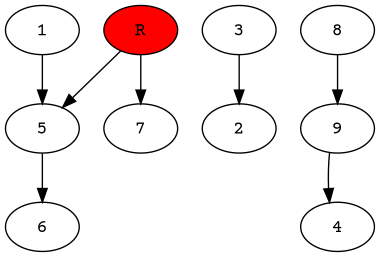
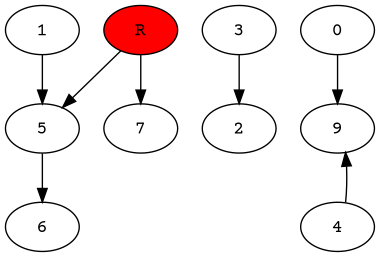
node "8": label "8" -> "0"
edge "9" -> "4": reversed
